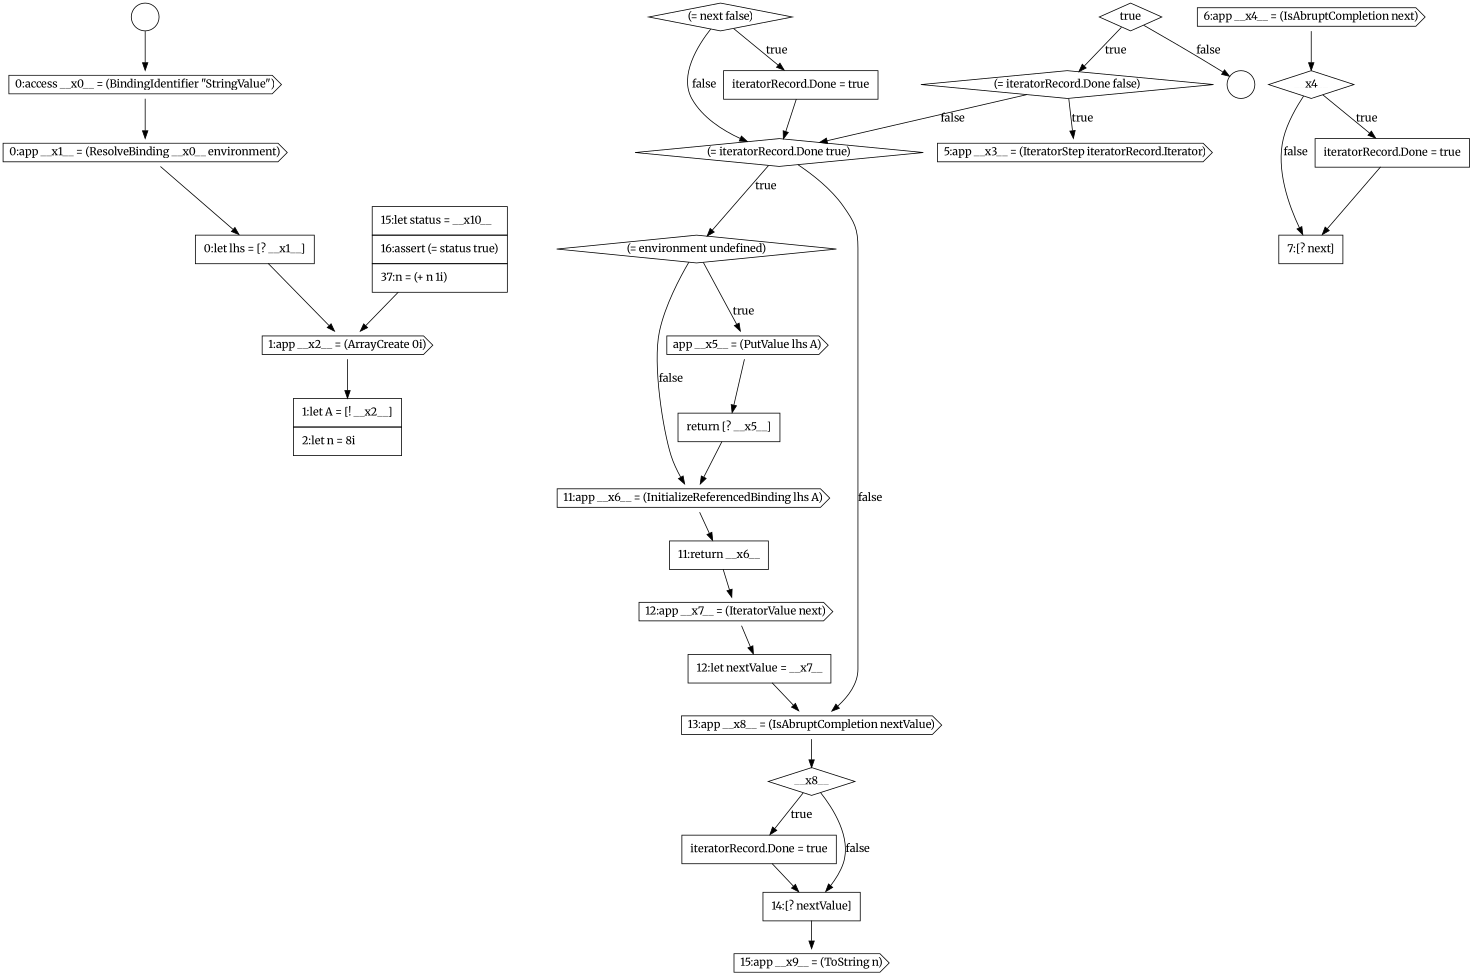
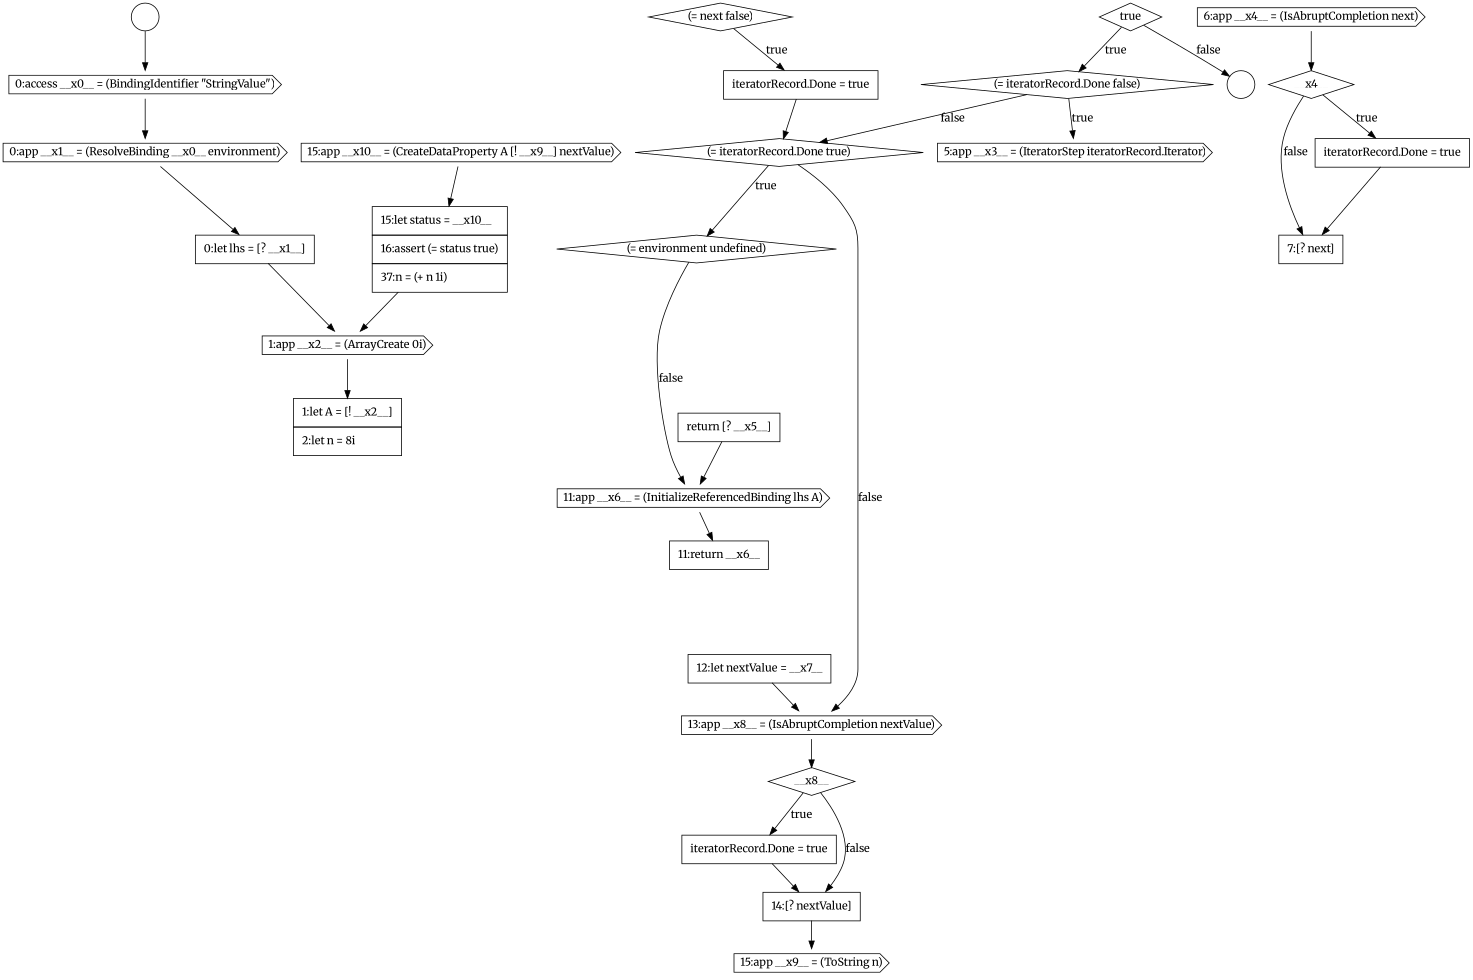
edge "(= next false)" -> "(= iteratorRecord.Done true)": removed, label "false"
node "15:app __x10__ = (CreateDataProperty A [! __x9__] nextValue)": added
node "app __x5__ = (PutValue lhs A)": removed
node "12:app __x7__ = (IteratorValue next)": removed
